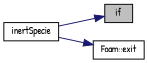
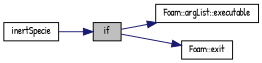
node "Foam::argList::executable": added
edge "inertSpecie" -> "Foam::exit": now "if" -> "Foam::exit"
